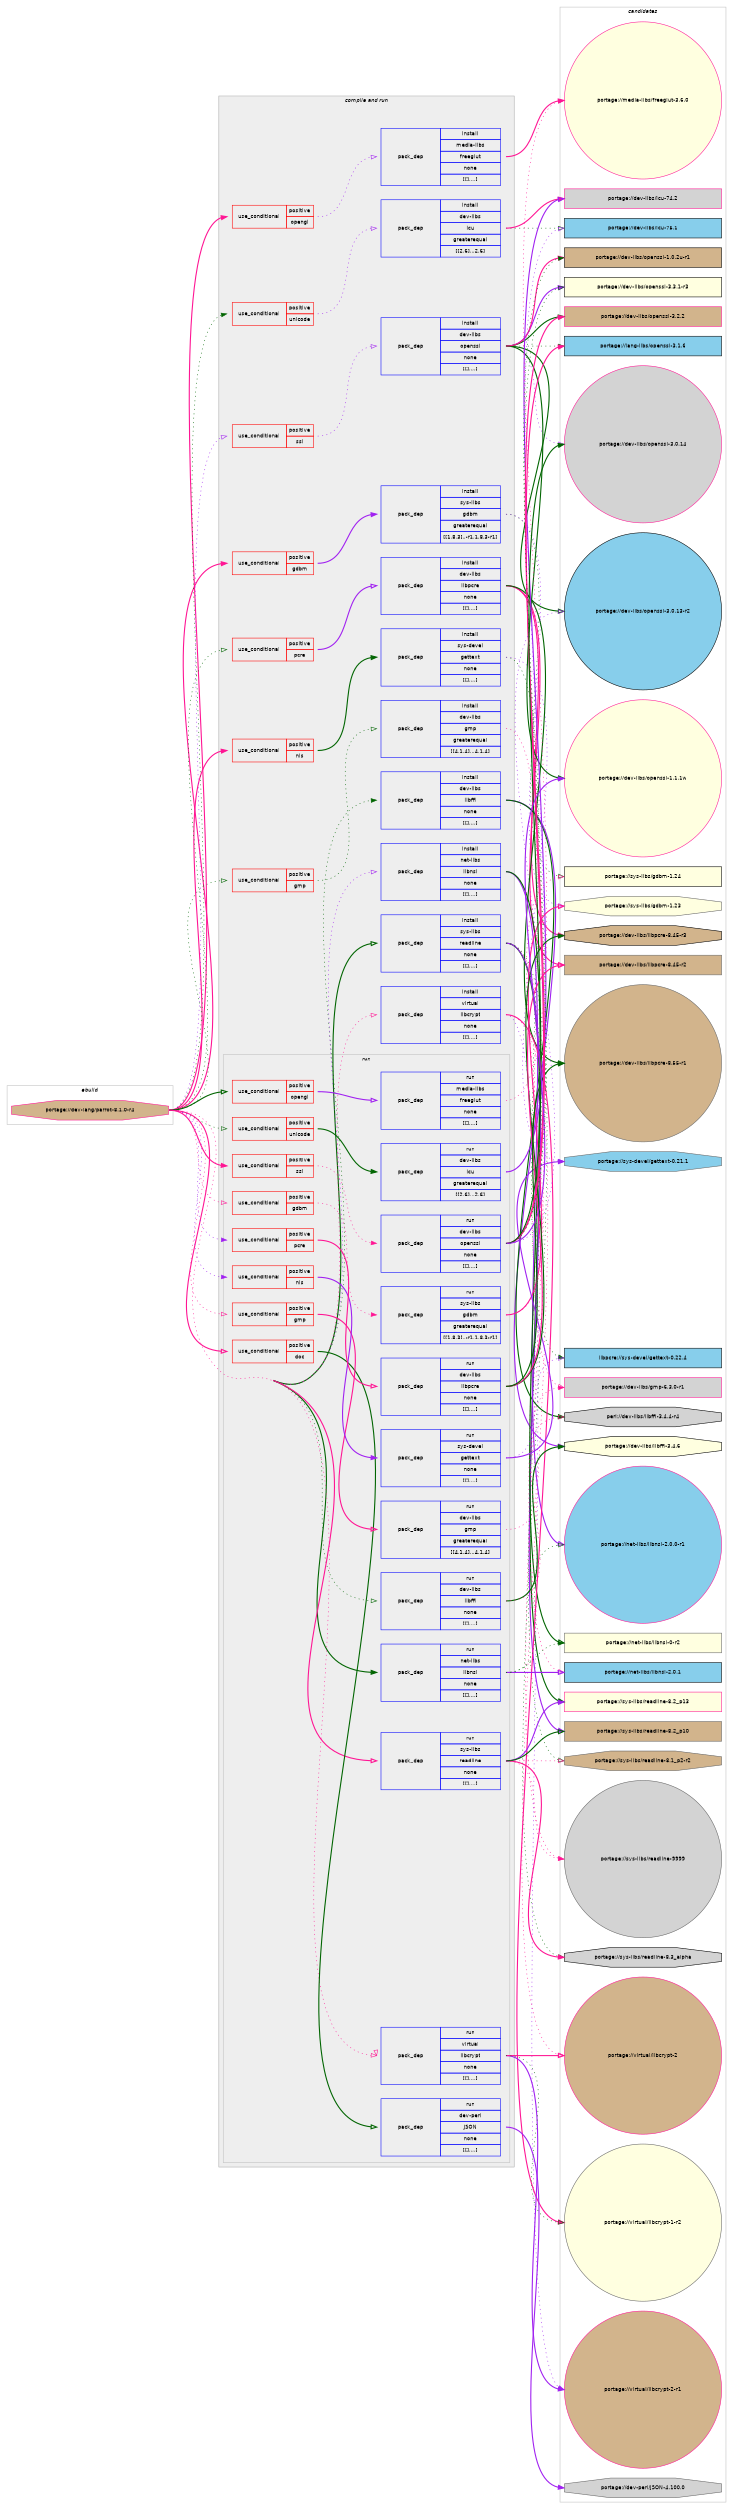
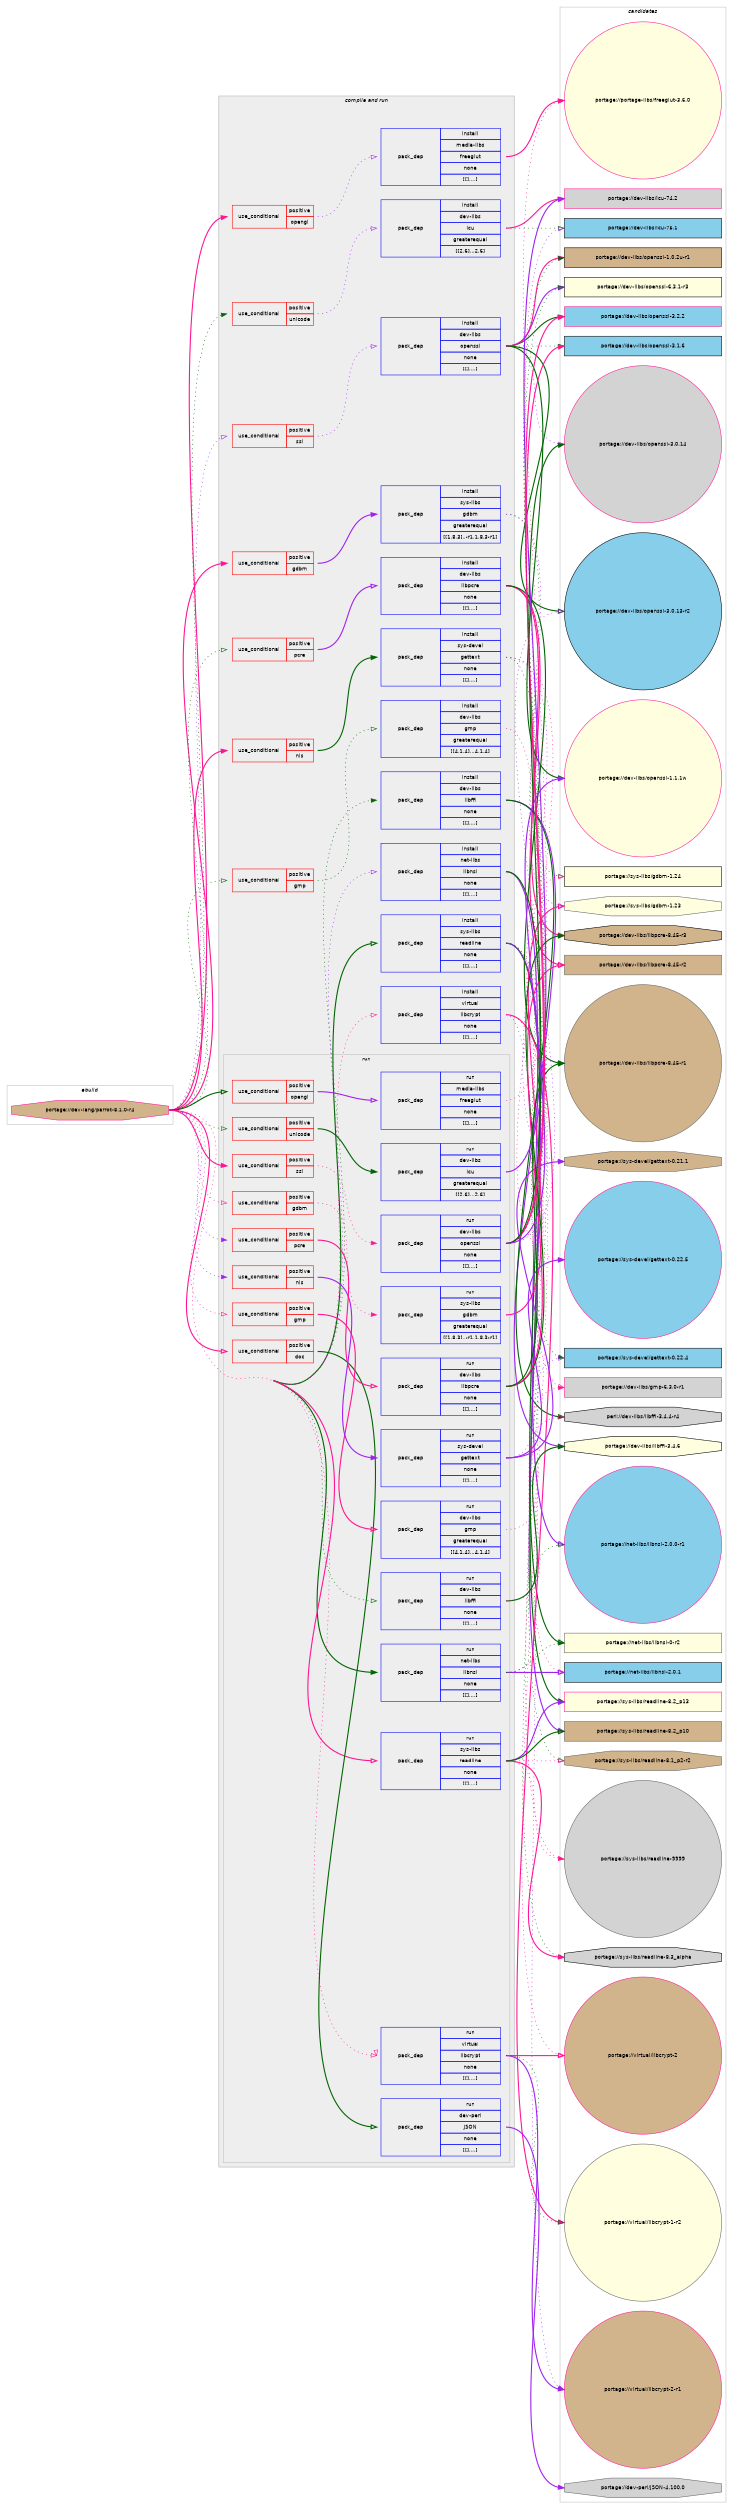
node "portage://media-libs/freeglut-3.6.0": label "portage://media-libs/freeglut-3.6.0" -> "portage://portage-libs/freeglut-3.6.0"
node "portage://dev-libs/openssl-3.3.1-r3": label "portage://dev-libs/openssl-3.3.1-r3" -> "portage://dev-libs/openssl-6.3.1-r3"
node "portage://dev-libs/openssl-3.2.2": fillcolor tan -> skyblue
node "portage://lang-libs/openssl-3.1.6": label "portage://lang-libs/openssl-3.1.6" -> "portage://dev-libs/openssl-3.1.6"
node "portage://dev-libs/libpcre-8.55-r1": label "portage://dev-libs/libpcre-8.55-r1" -> "portage://dev-libs/libpcre-8.45-r1"
node "portage://sys-devel/gettext-0.21.1": fillcolor skyblue -> tan
node "portage://sys-devel/gettext-0.22.5": added
node "libpcre://sys-devel/gettext-0.22.4": label "libpcre://sys-devel/gettext-0.22.4" -> "portage://sys-devel/gettext-0.22.4"
